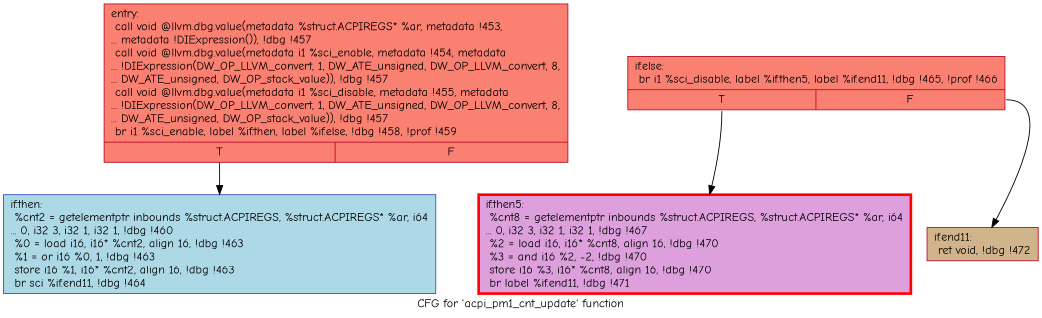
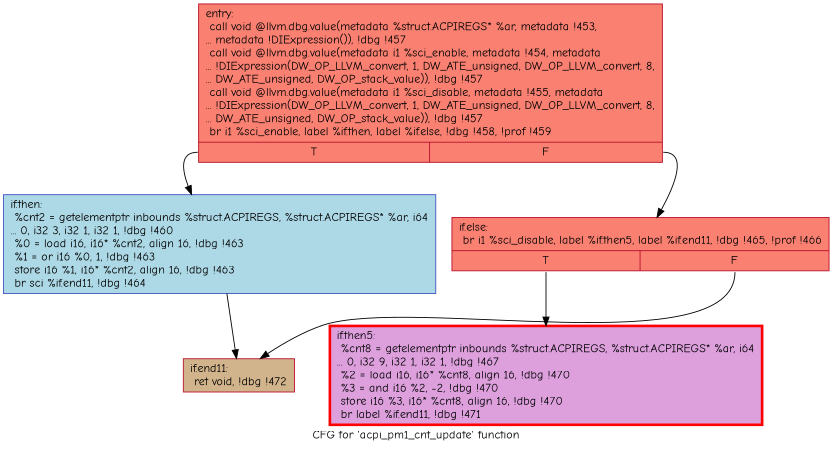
edge "entry:" -> "if.else:": added
node "if.then5:": text "... 0, i32 3, i32 1, i32 1, !dbg !467" -> "... 0, i32 9, i32 1, i32 1, !dbg !467"
edge "if.then:" -> "if.end11:": added
